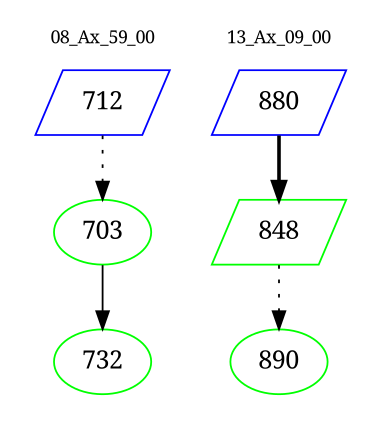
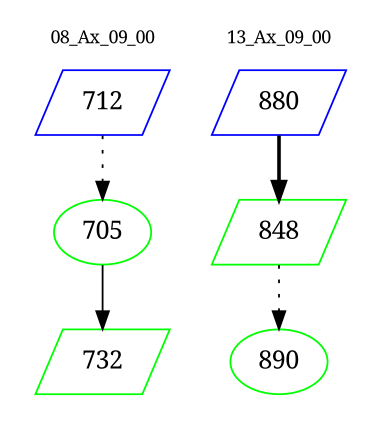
cluster "08_Ax_59_00": label "08_Ax_59_00" -> "08_Ax_09_00"
node "703": label "703" -> "705"
node "732": shape ellipse -> parallelogram
